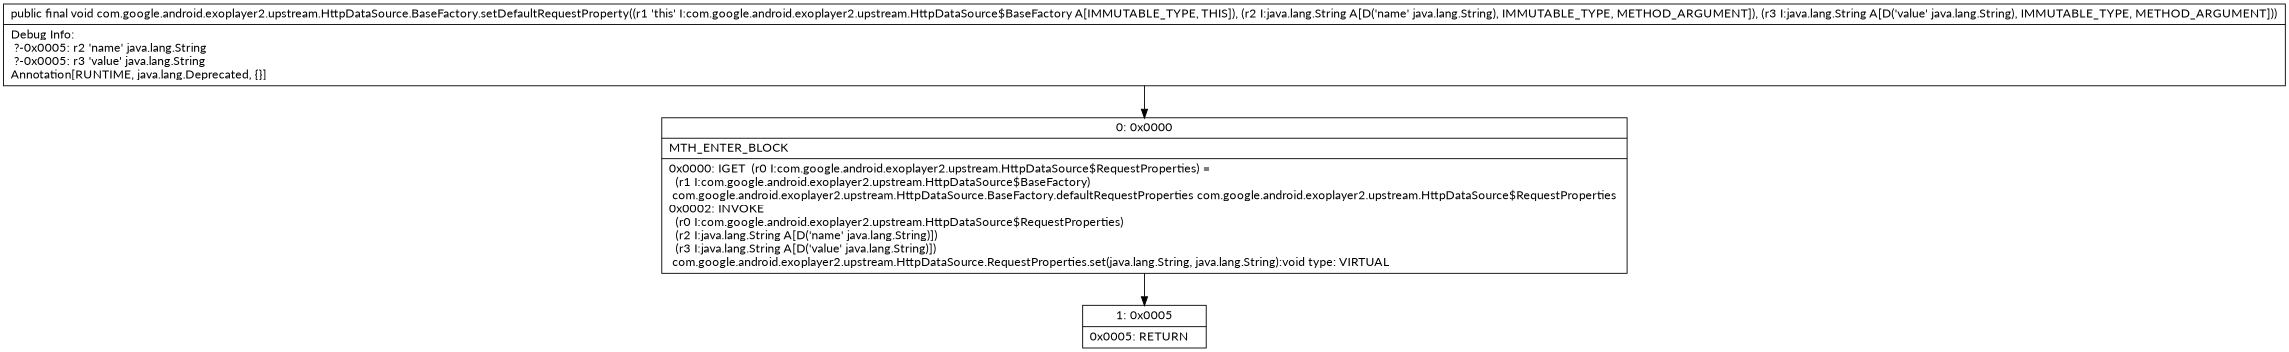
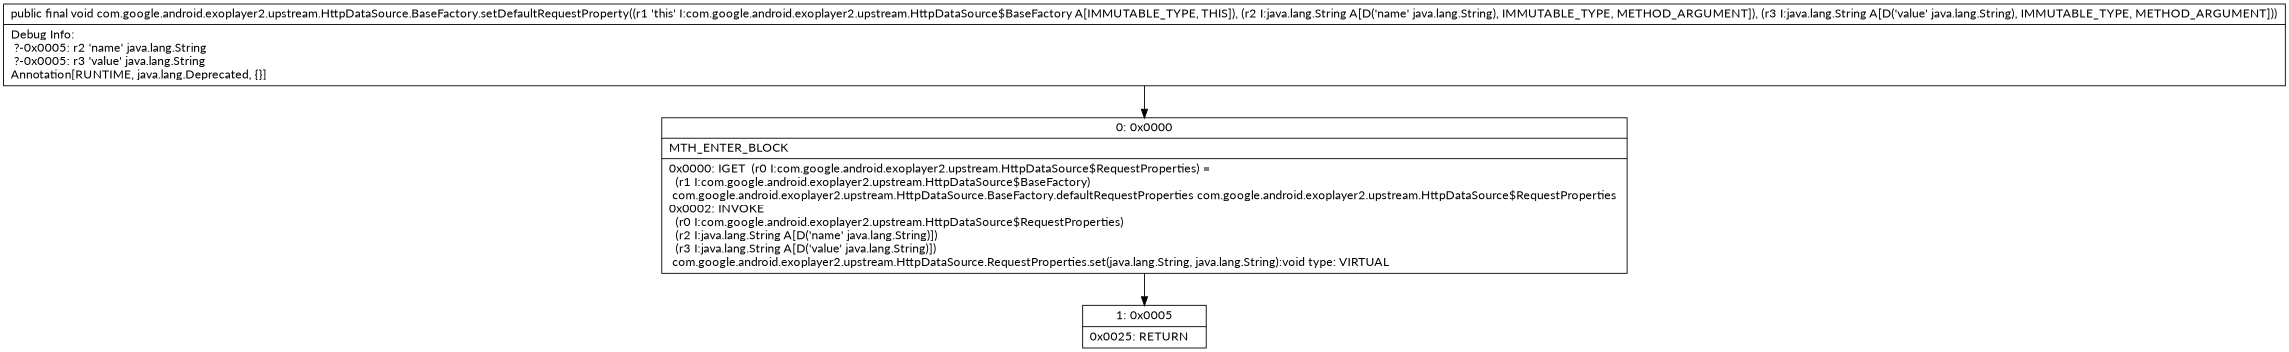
node "1: 0x0005": text "0x0005: RETURN" -> "0x0025: RETURN"
